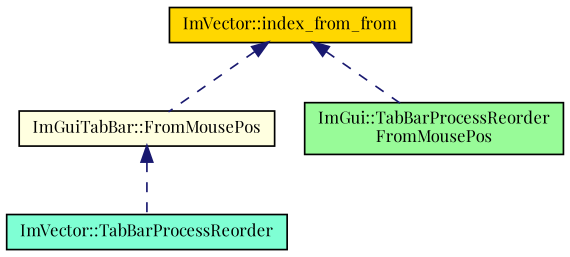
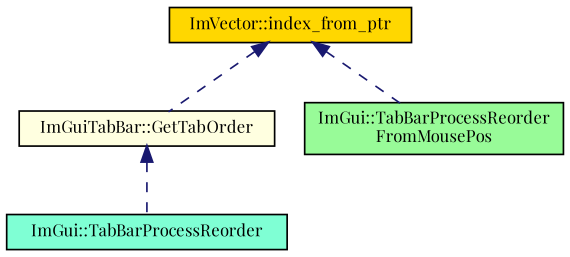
node "ImVector::index_from_from": label "ImVector::index_from_from" -> "ImVector::index_from_ptr"
node "ImGuiTabBar::FromMousePos": label "ImGuiTabBar::FromMousePos" -> "ImGuiTabBar::GetTabOrder"
node "ImVector::TabBarProcessReorder": label "ImVector::TabBarProcessReorder" -> "ImGui::TabBarProcessReorder"
